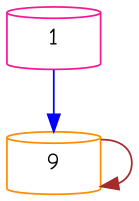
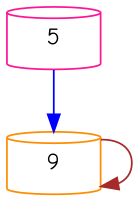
node "1": label "1" -> "5"
